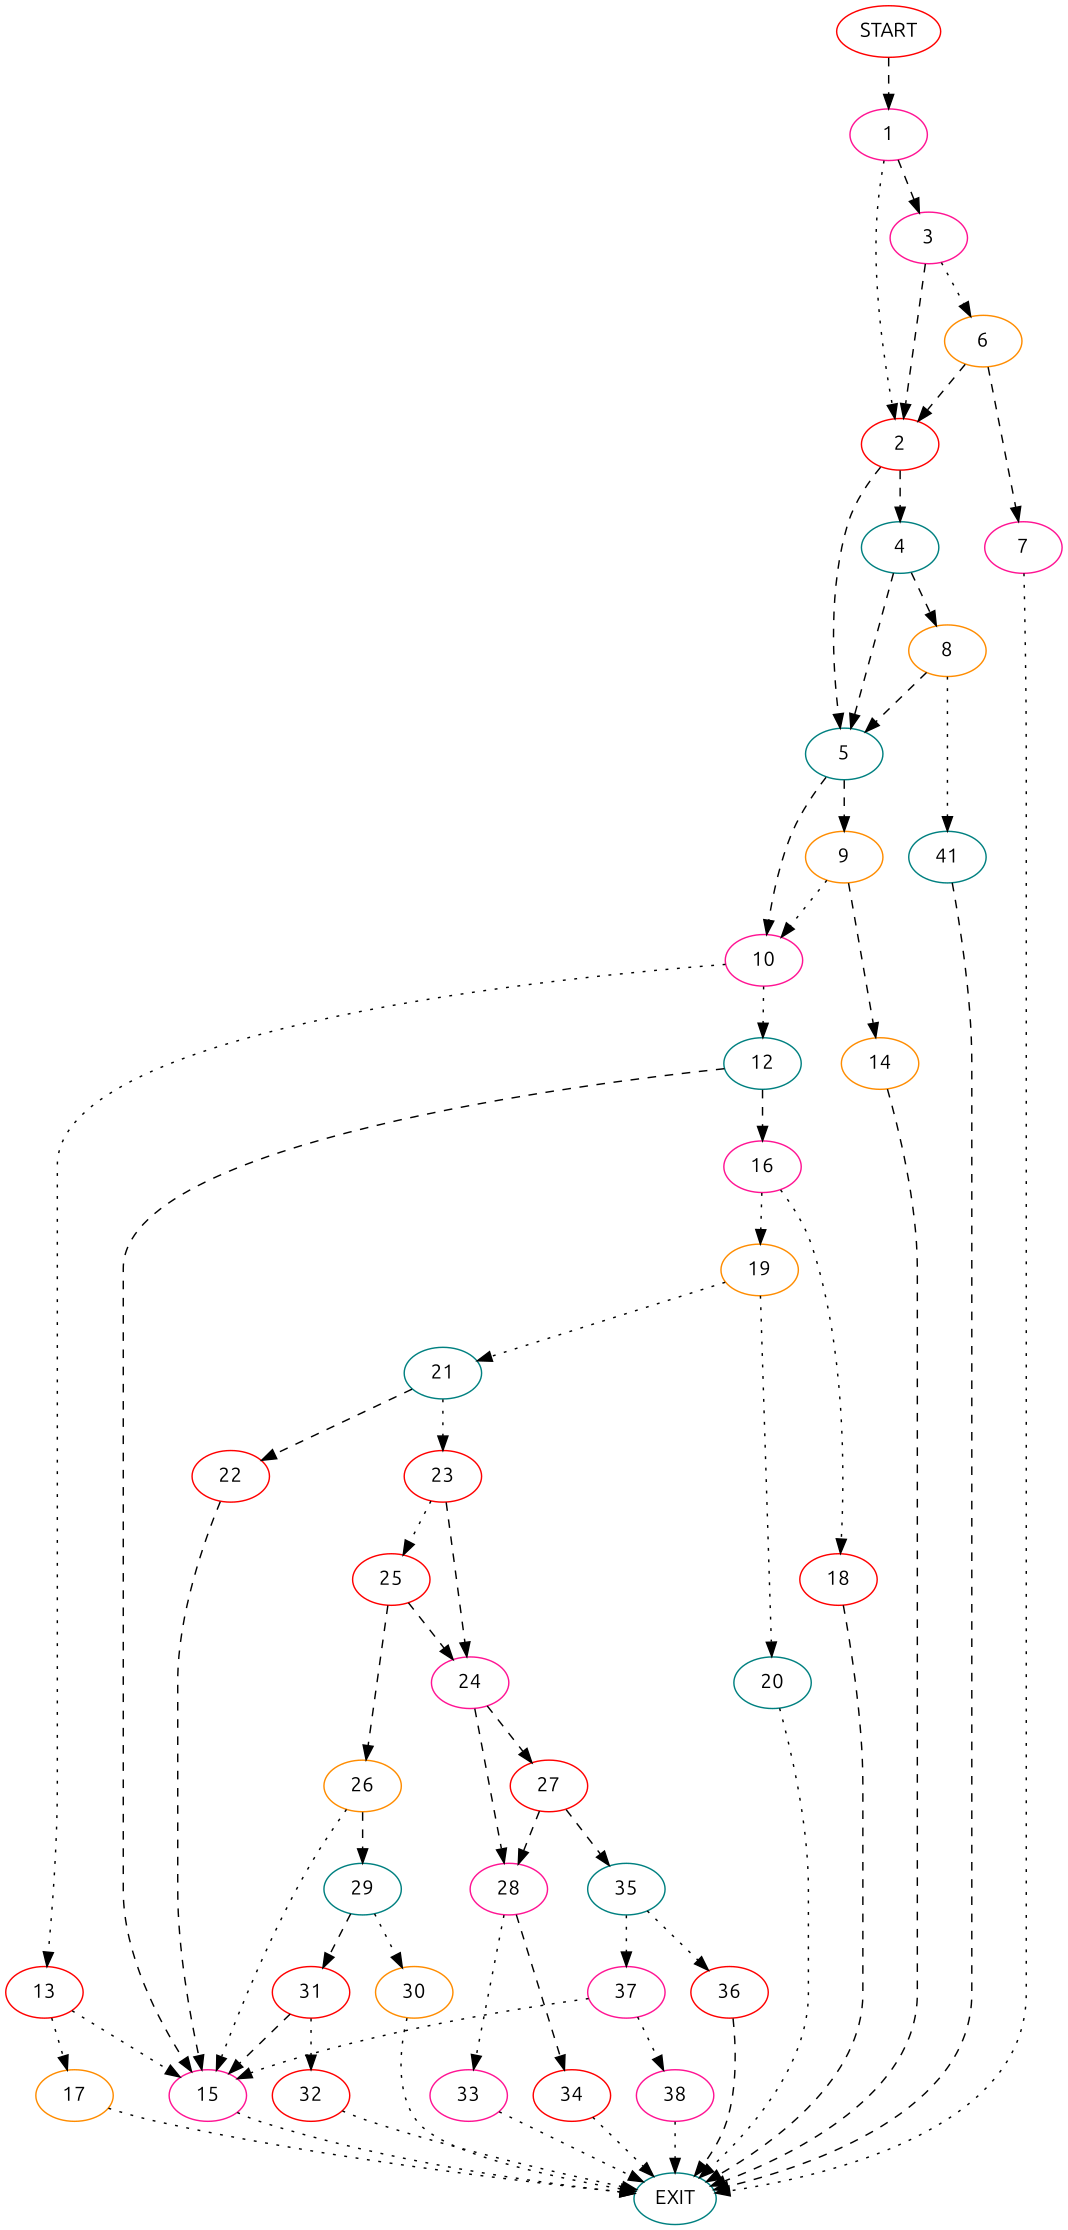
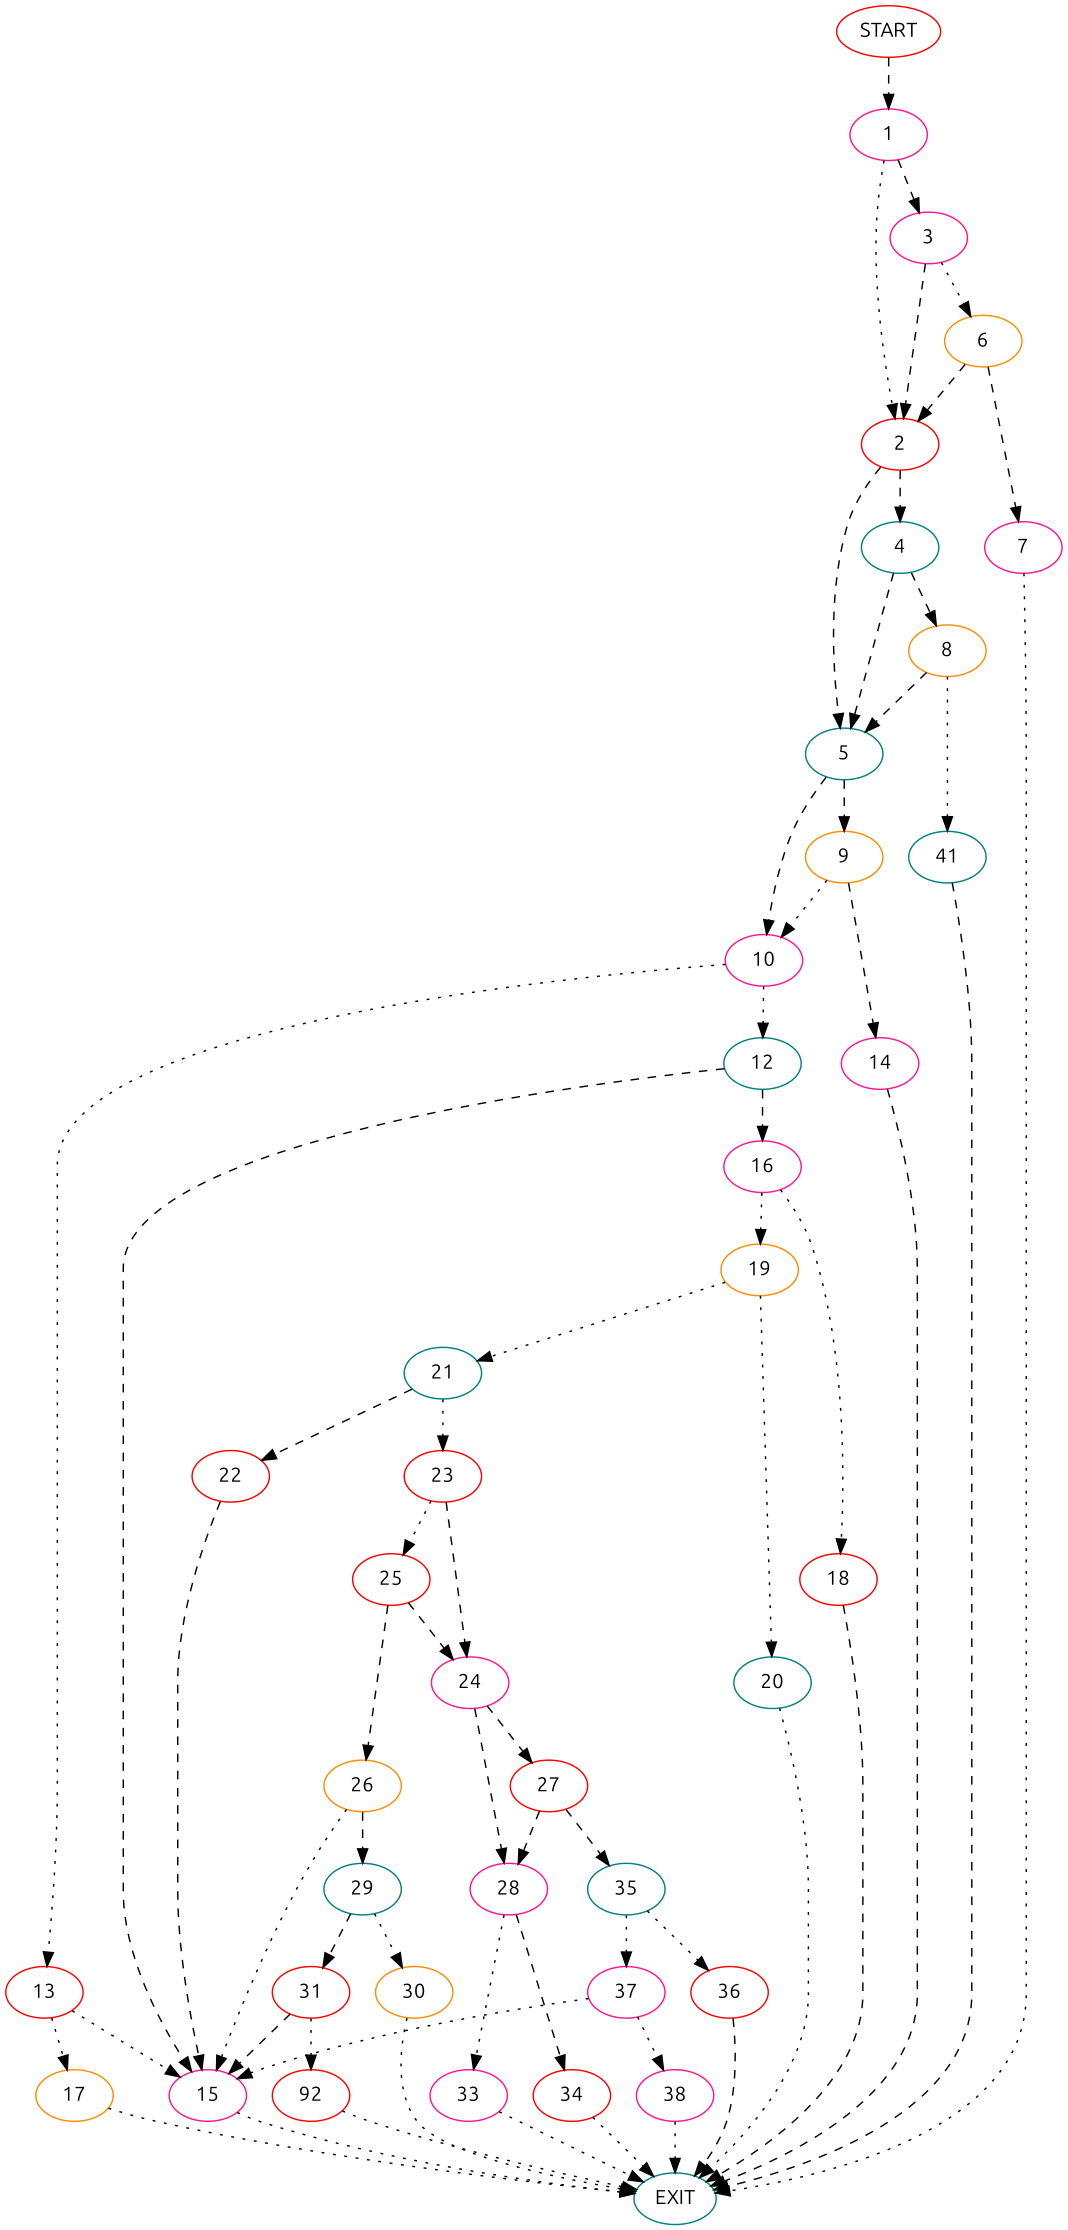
node "14": color darkorange -> deeppink
node "32": label "32" -> "92"
